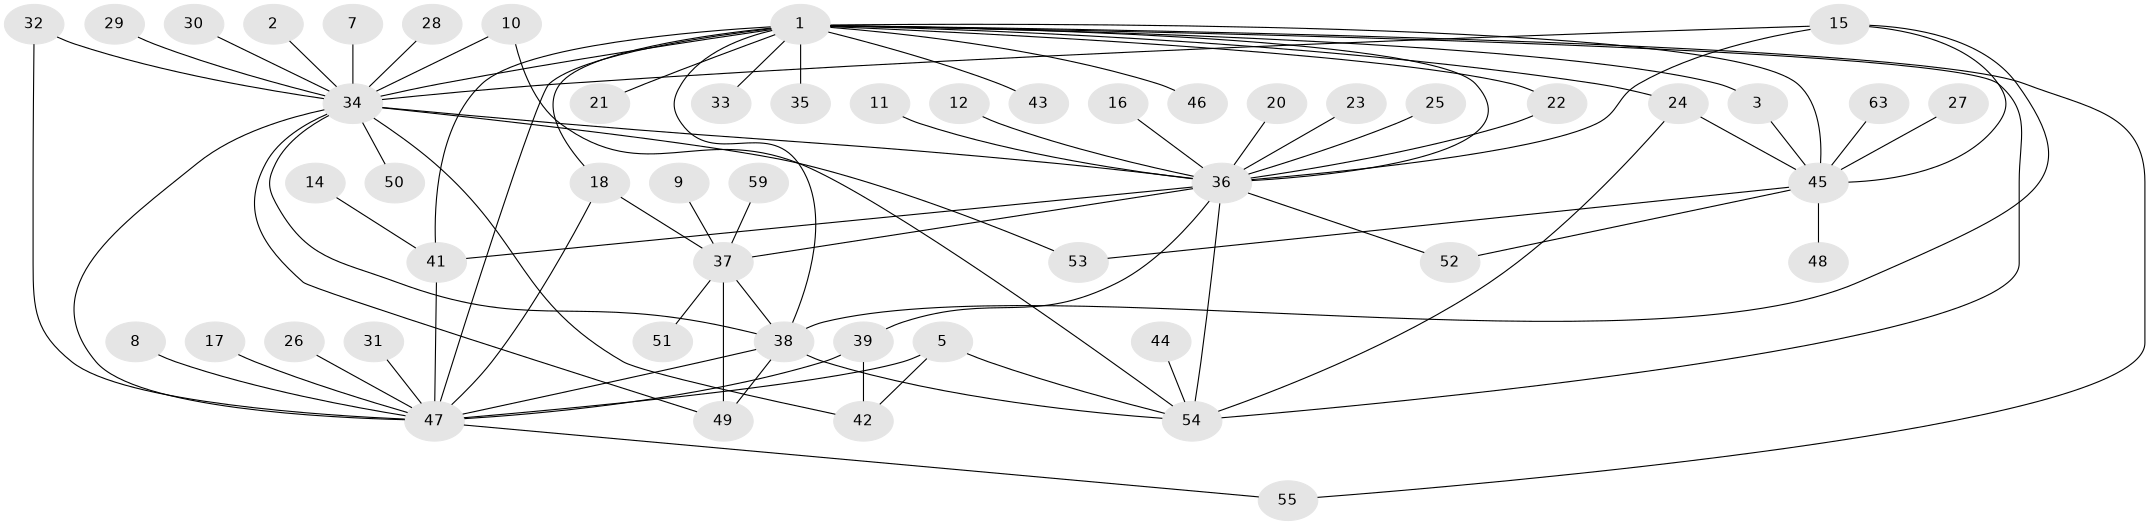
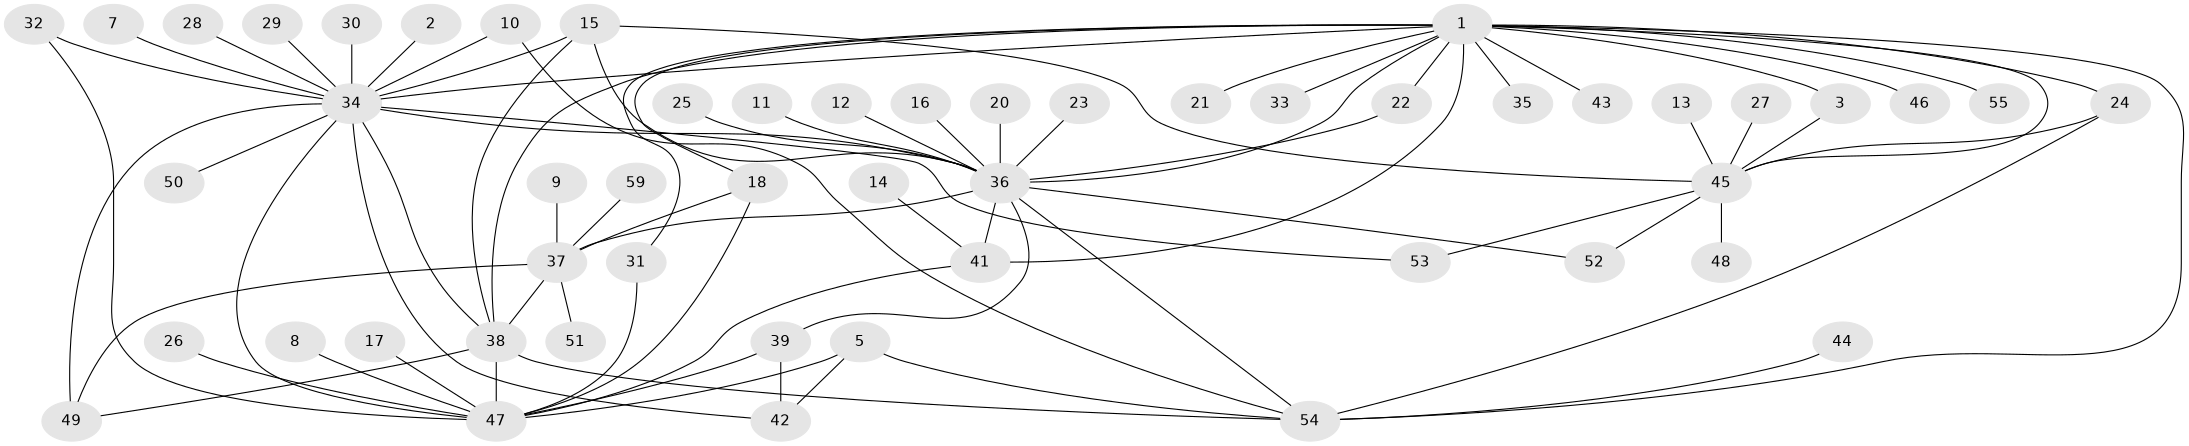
node "63": label "63" -> "13"
edge "1" -- "47": now "1" -- "31"
edge "47" -- "55": removed
